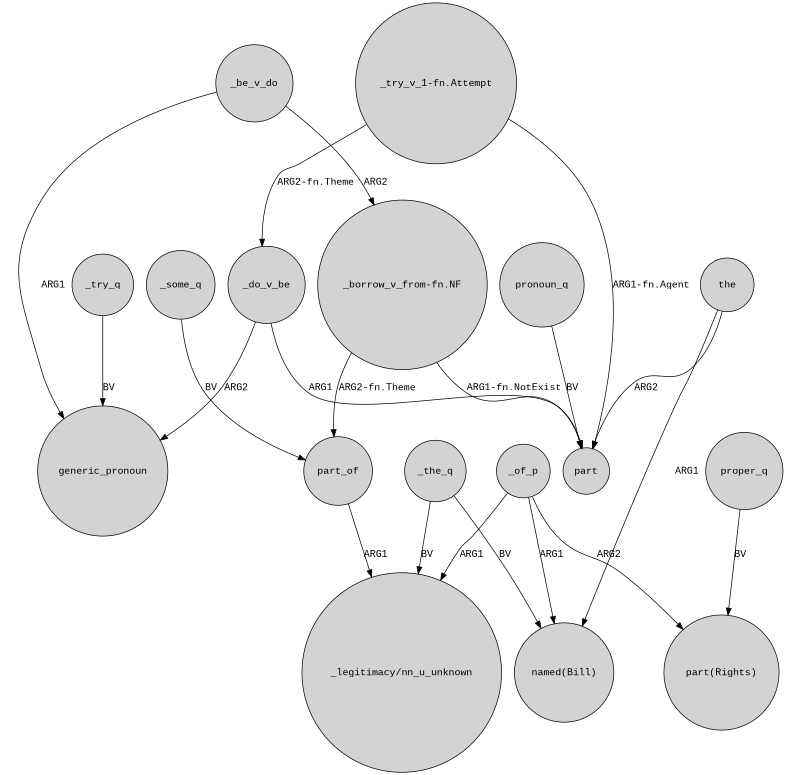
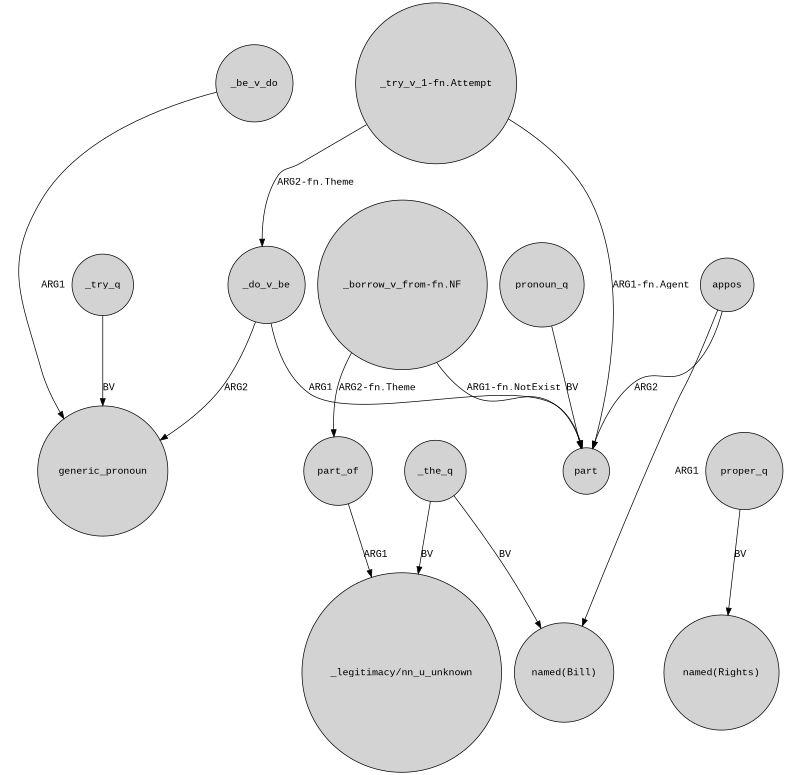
edge "_be_v_do" -> "_borrow_v_from-fn.NF": removed, label "ARG2"
node "_some_q": removed
node "the": label "the" -> "appos"
node "_of_p": removed
node "part(Rights)": label "part(Rights)" -> "named(Rights)"
